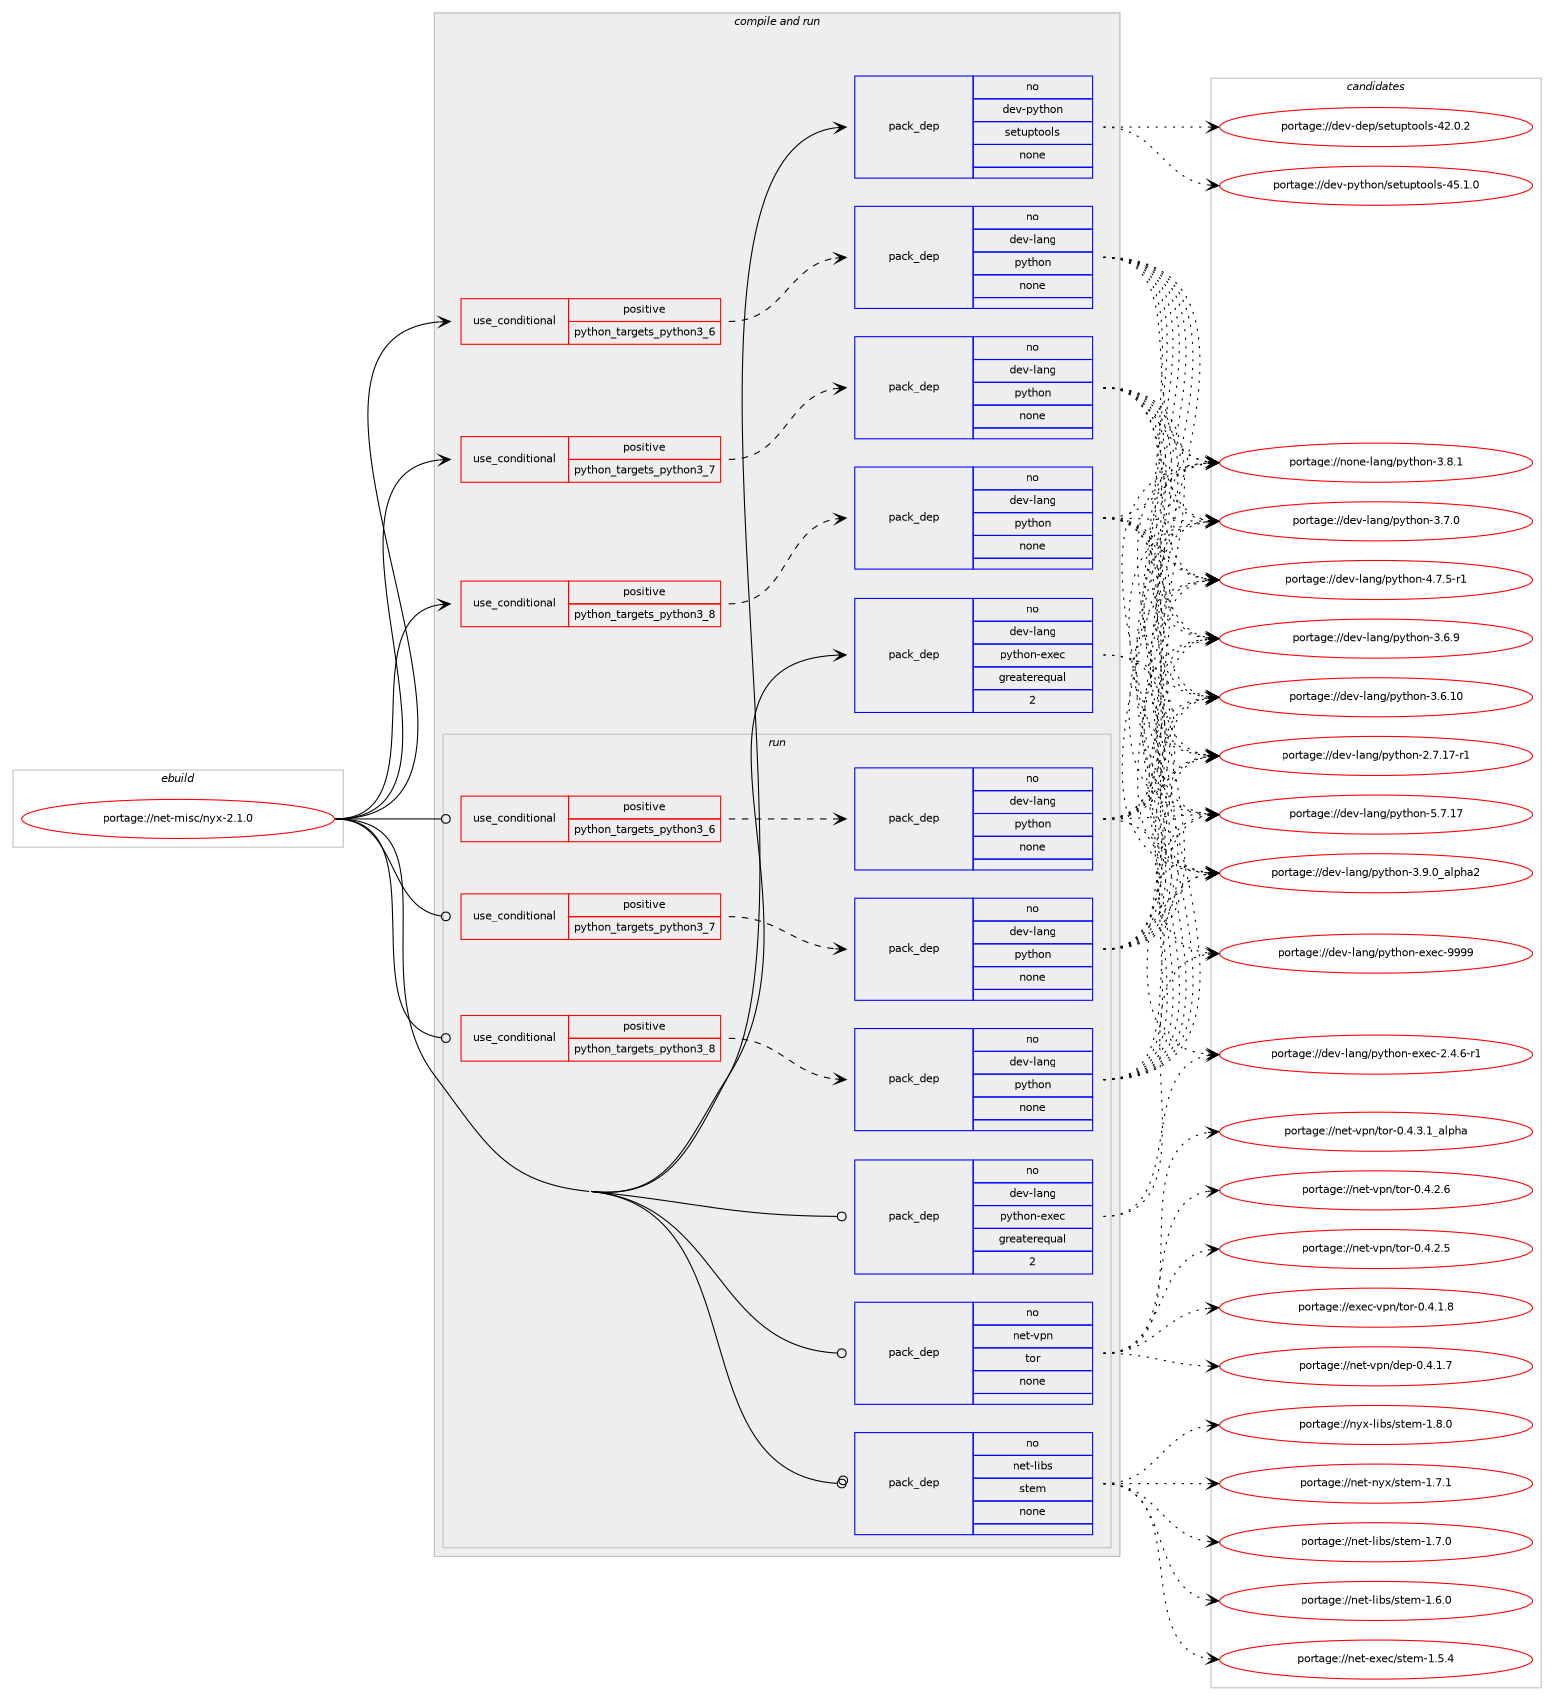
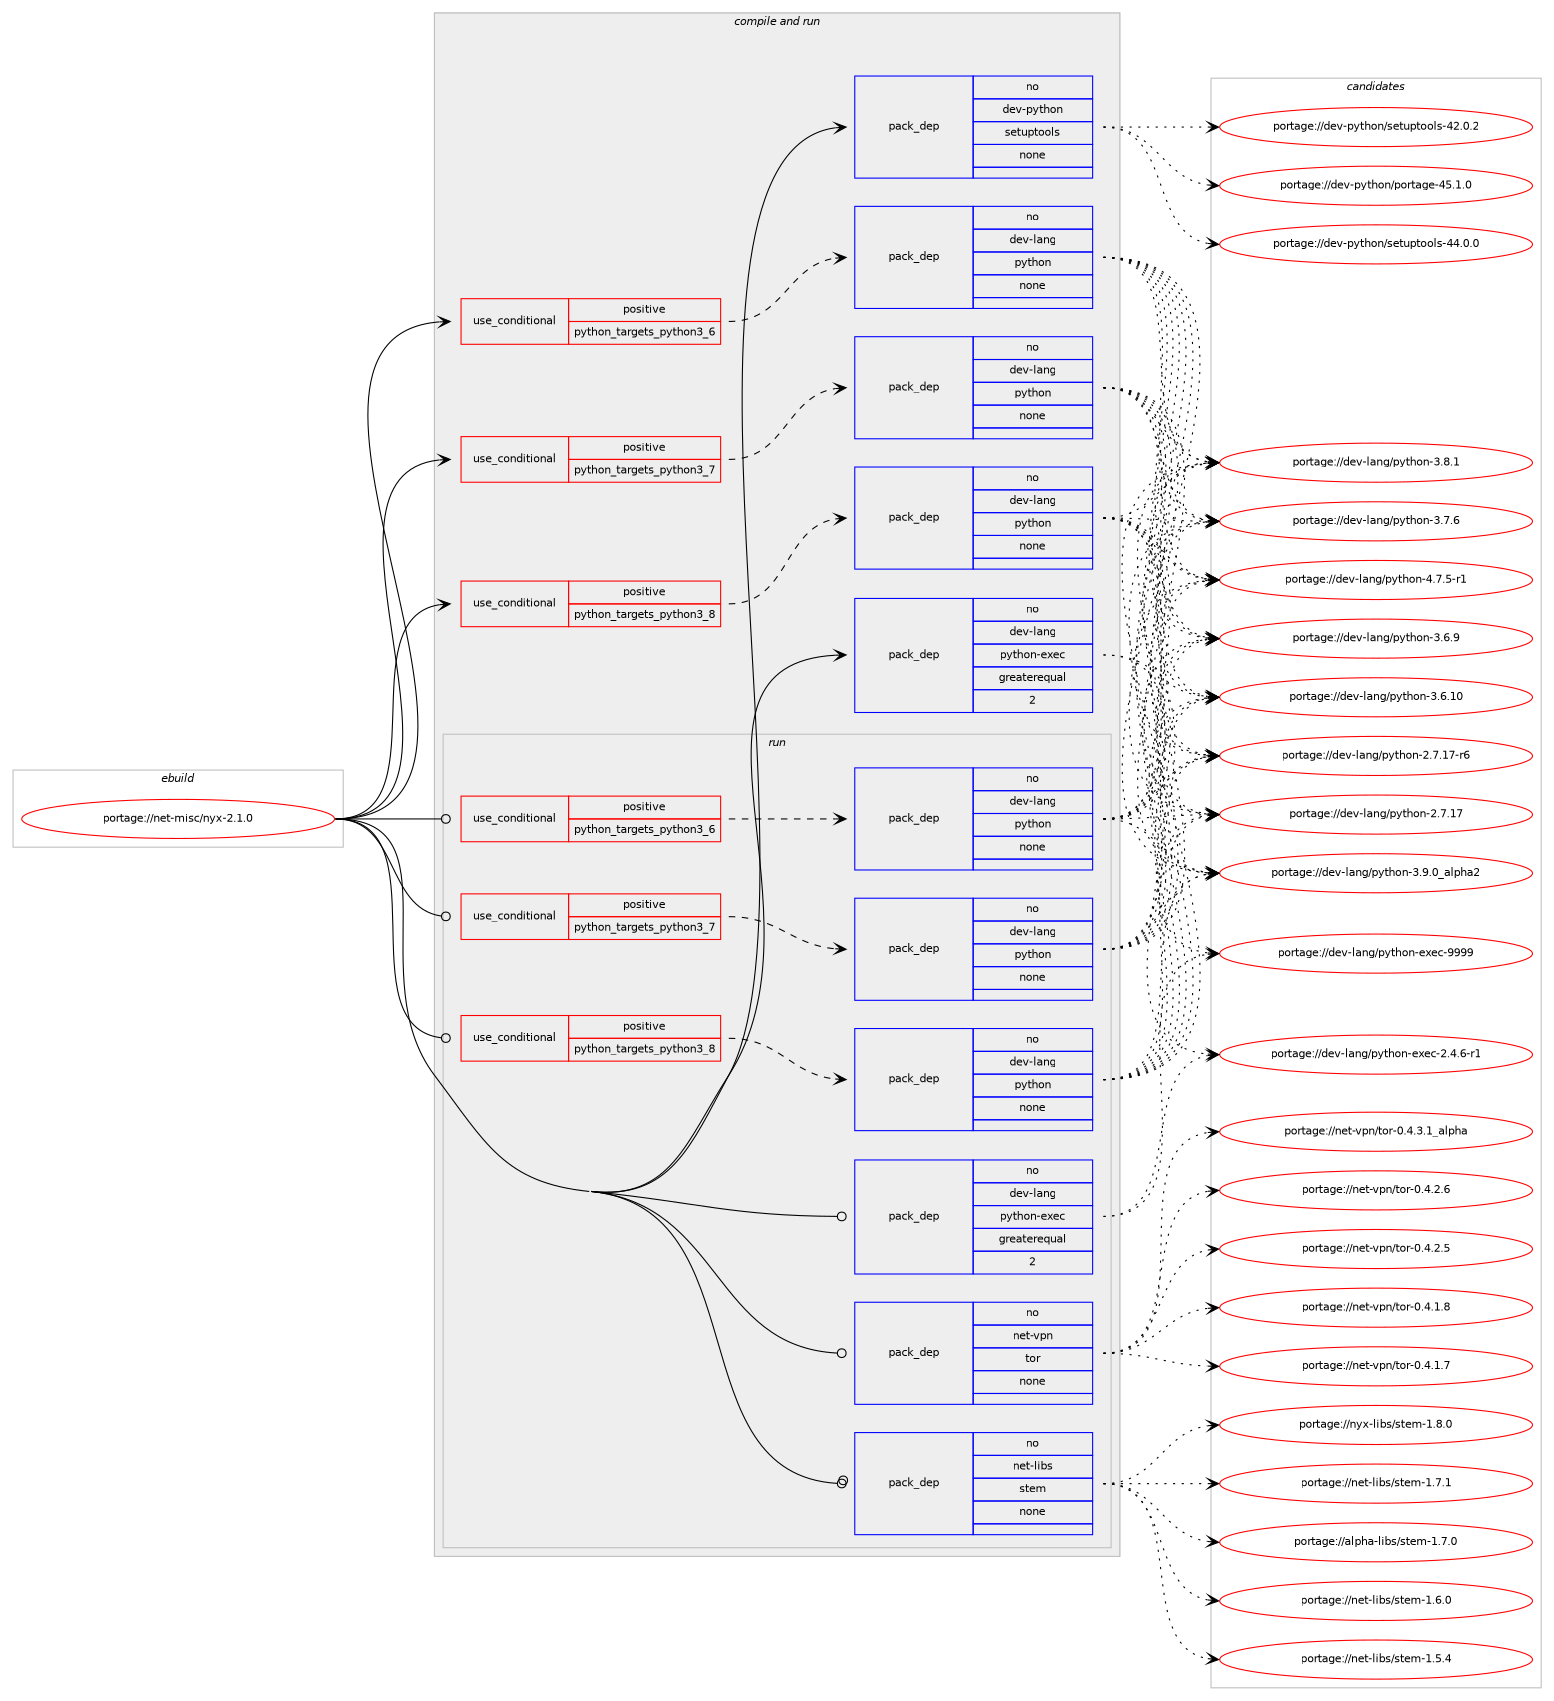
node "portage://dev-dep/setuptools-42.0.2": label "portage://dev-dep/setuptools-42.0.2" -> "portage://dev-python/setuptools-42.0.2"
node "portage://dev-python/setuptools-45.1.0": label "portage://dev-python/setuptools-45.1.0" -> "portage://dev-python/portage-45.1.0"
node "portage://dev-python/setuptools-44.0.0": added
node "portage://none-lang/python-3.8.1": label "portage://none-lang/python-3.8.1" -> "portage://dev-lang/python-3.8.1"
node "portage://dev-lang/python-3.7.0": label "portage://dev-lang/python-3.7.0" -> "portage://dev-lang/python-3.7.6"
node "portage://dev-lang/python-2.7.17-r1": label "portage://dev-lang/python-2.7.17-r1" -> "portage://dev-lang/python-2.7.17-r6"
node "portage://dev-lang/python-5.7.17": label "portage://dev-lang/python-5.7.17" -> "portage://dev-lang/python-2.7.17"
node "portage://exec-vpn/tor-0.4.1.8": label "portage://exec-vpn/tor-0.4.1.8" -> "portage://net-vpn/tor-0.4.1.8"
node "portage://net-vpn/dep-0.4.1.7": label "portage://net-vpn/dep-0.4.1.7" -> "portage://net-vpn/tor-0.4.1.7"
node "portage://net-nyx/stem-1.7.1": label "portage://net-nyx/stem-1.7.1" -> "portage://net-libs/stem-1.7.1"
node "portage://net-libs/stem-1.7.0": label "portage://net-libs/stem-1.7.0" -> "portage://alpha-libs/stem-1.7.0"
node "portage://net-exec/stem-1.5.4": label "portage://net-exec/stem-1.5.4" -> "portage://net-libs/stem-1.5.4"
